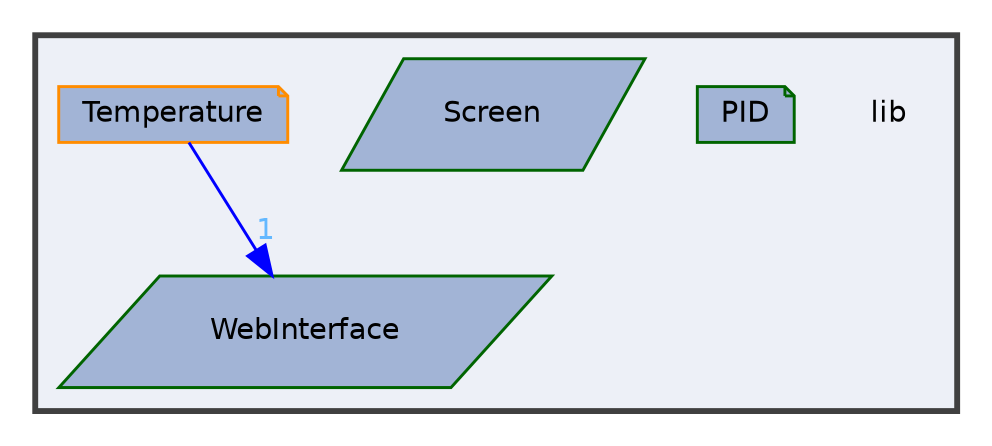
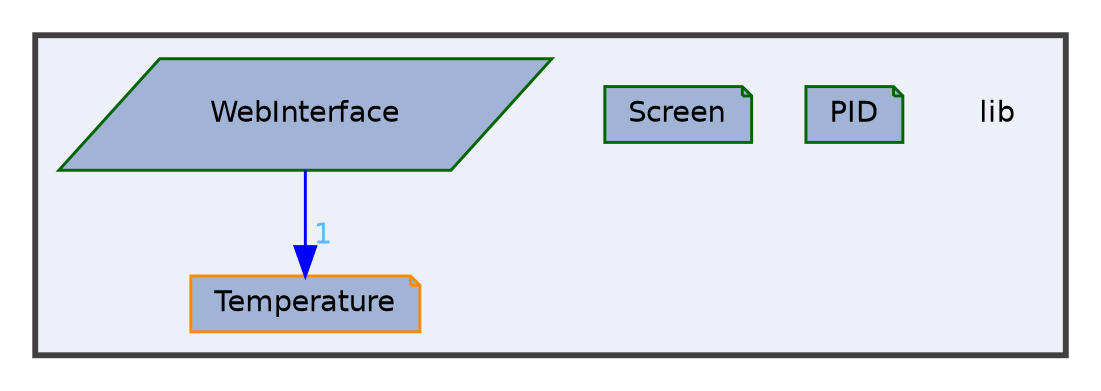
node "Screen": shape parallelogram -> note
edge "Temperature" -> "WebInterface": reversed
